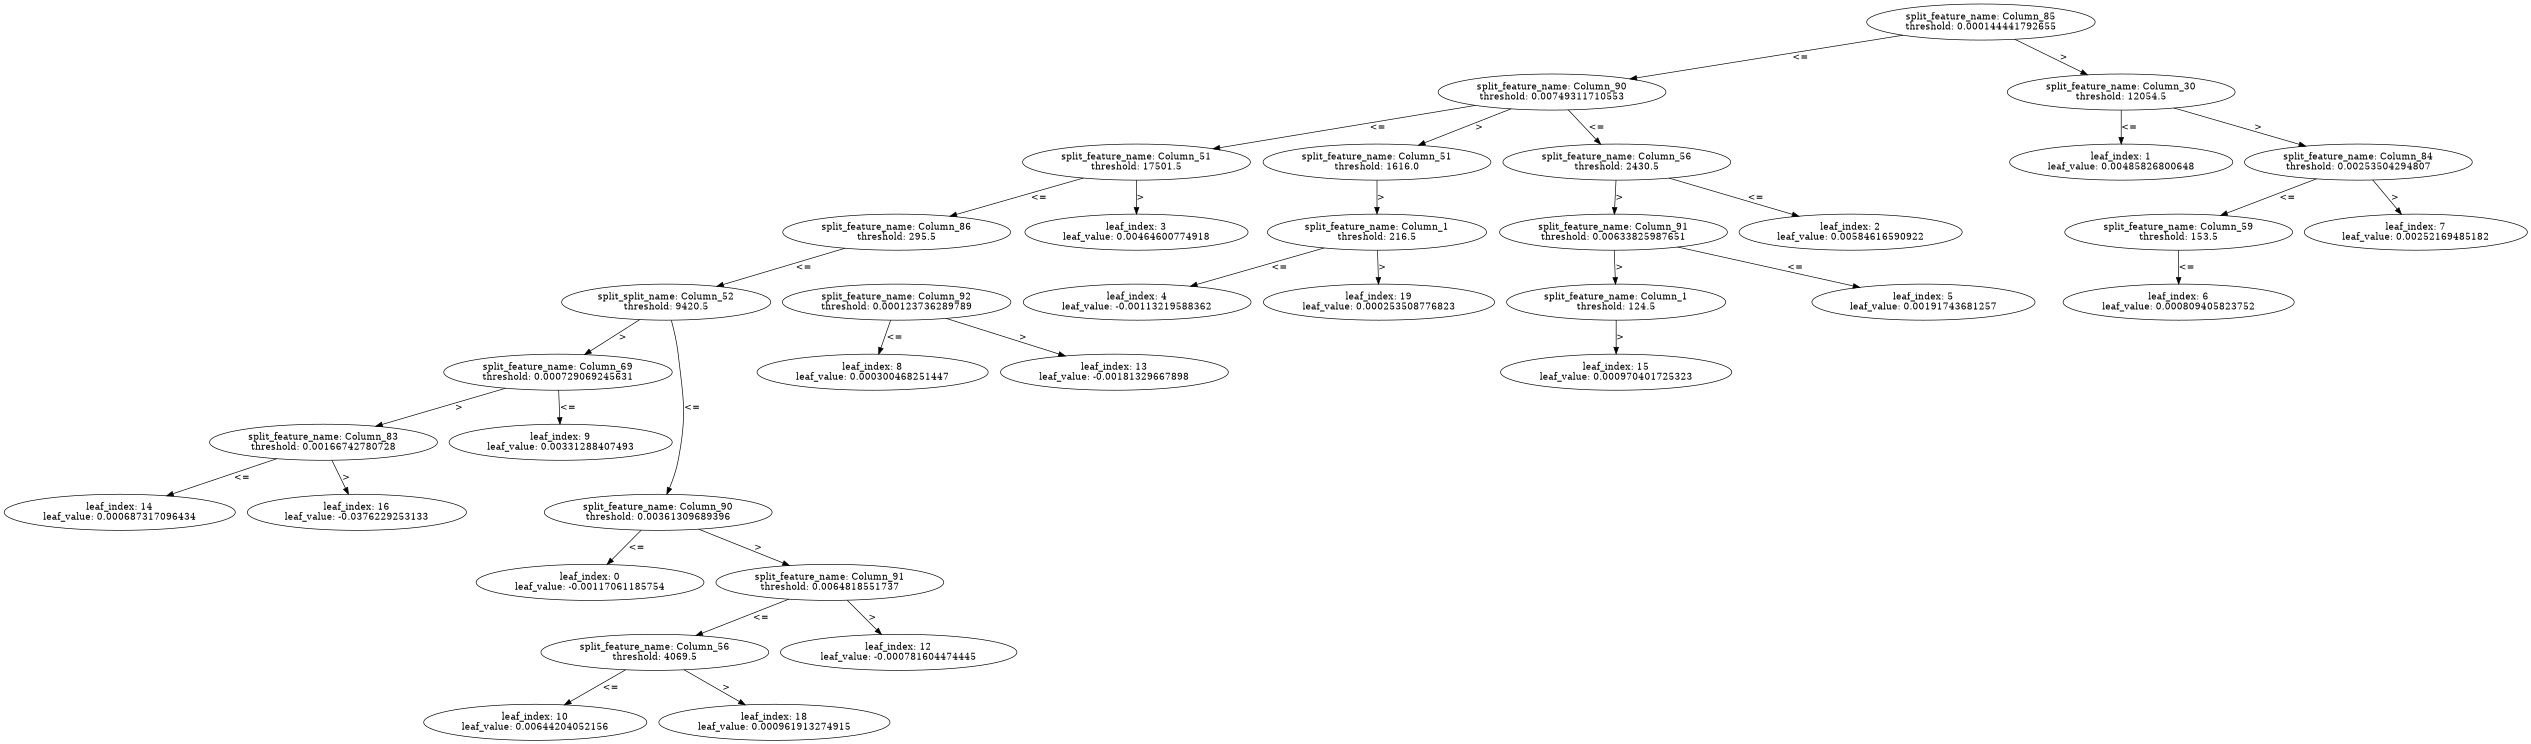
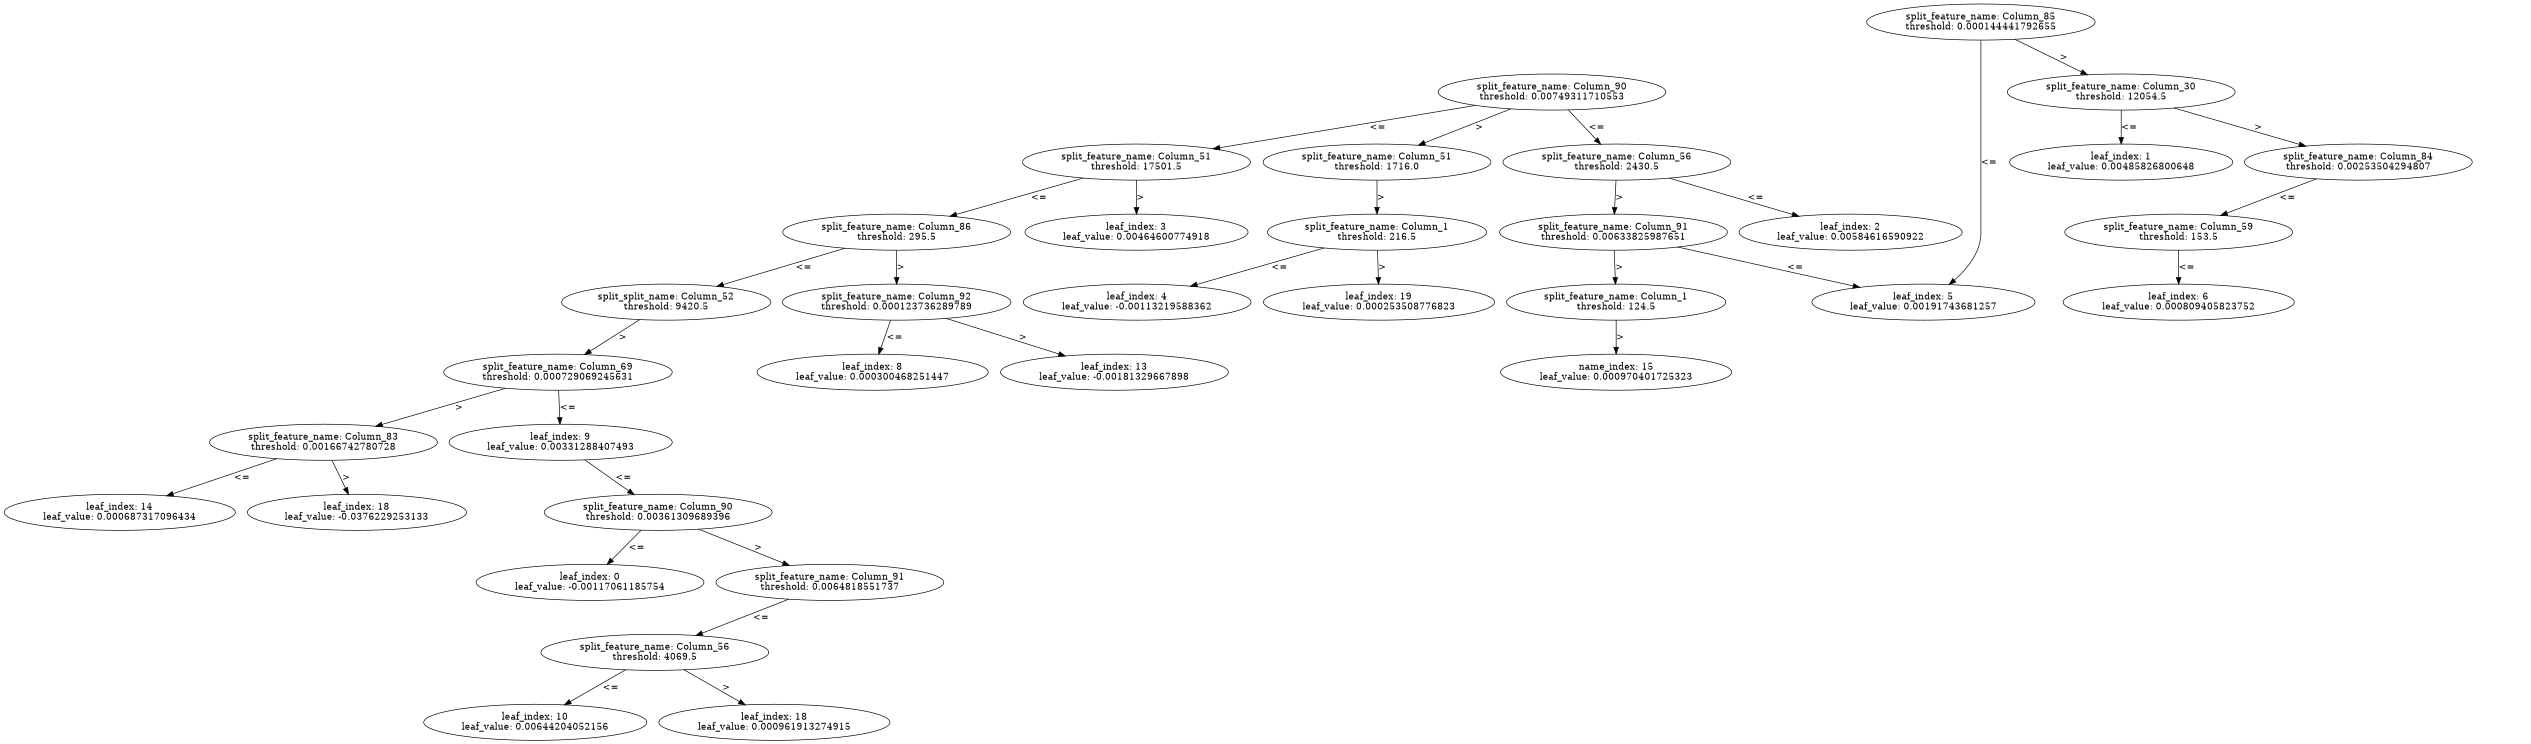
edge "split_feature_name: Column_85 threshold: 0.000144441792655" -> "split_feature_name: Column_90 threshold: 0.00749311710553": now "split_feature_name: Column_85 threshold: 0.000144441792655" -> "leaf_index: 5 leaf_value: 0.00191743681257"
node "split_feature_name: Column_51 threshold: 1616.0": label "split_feature_name: Column_51 threshold: 1616.0" -> "split_feature_name: Column_51 threshold: 1716.0"
node "leaf_index: 7 leaf_value: 0.00252169485182": removed
edge "split_feature_name: Column_86 threshold: 295.5" -> "split_feature_name: Column_92 threshold: 0.000123736289789": added, label ">"
node "leaf_index: 15 leaf_value: 0.000970401725323": label "leaf_index: 15 leaf_value: 0.000970401725323" -> "name_index: 15 leaf_value: 0.000970401725323"
edge "split_split_name: Column_52 threshold: 9420.5" -> "split_feature_name: Column_90 threshold: 0.00361309689396": now "leaf_index: 9 leaf_value: 0.00331288407493" -> "split_feature_name: Column_90 threshold: 0.00361309689396"
node "leaf_index: 16 leaf_value: -0.0376229253133": label "leaf_index: 16 leaf_value: -0.0376229253133" -> "leaf_index: 18 leaf_value: -0.0376229253133"
node "leaf_index: 12 leaf_value: -0.000781604474445": removed
